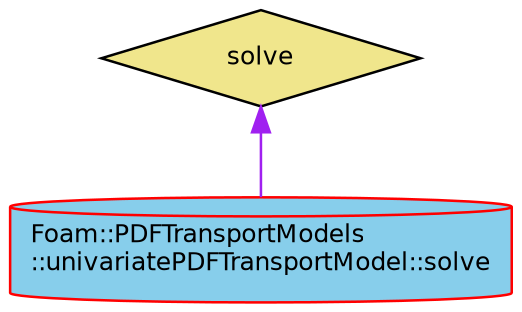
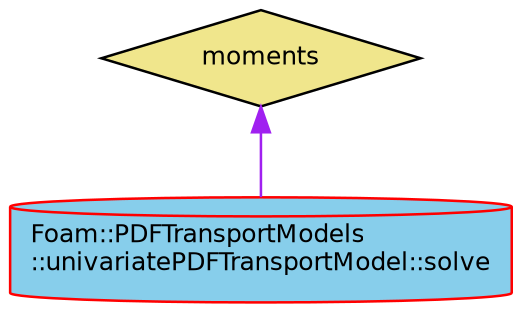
node "solve": label "solve" -> "moments"
